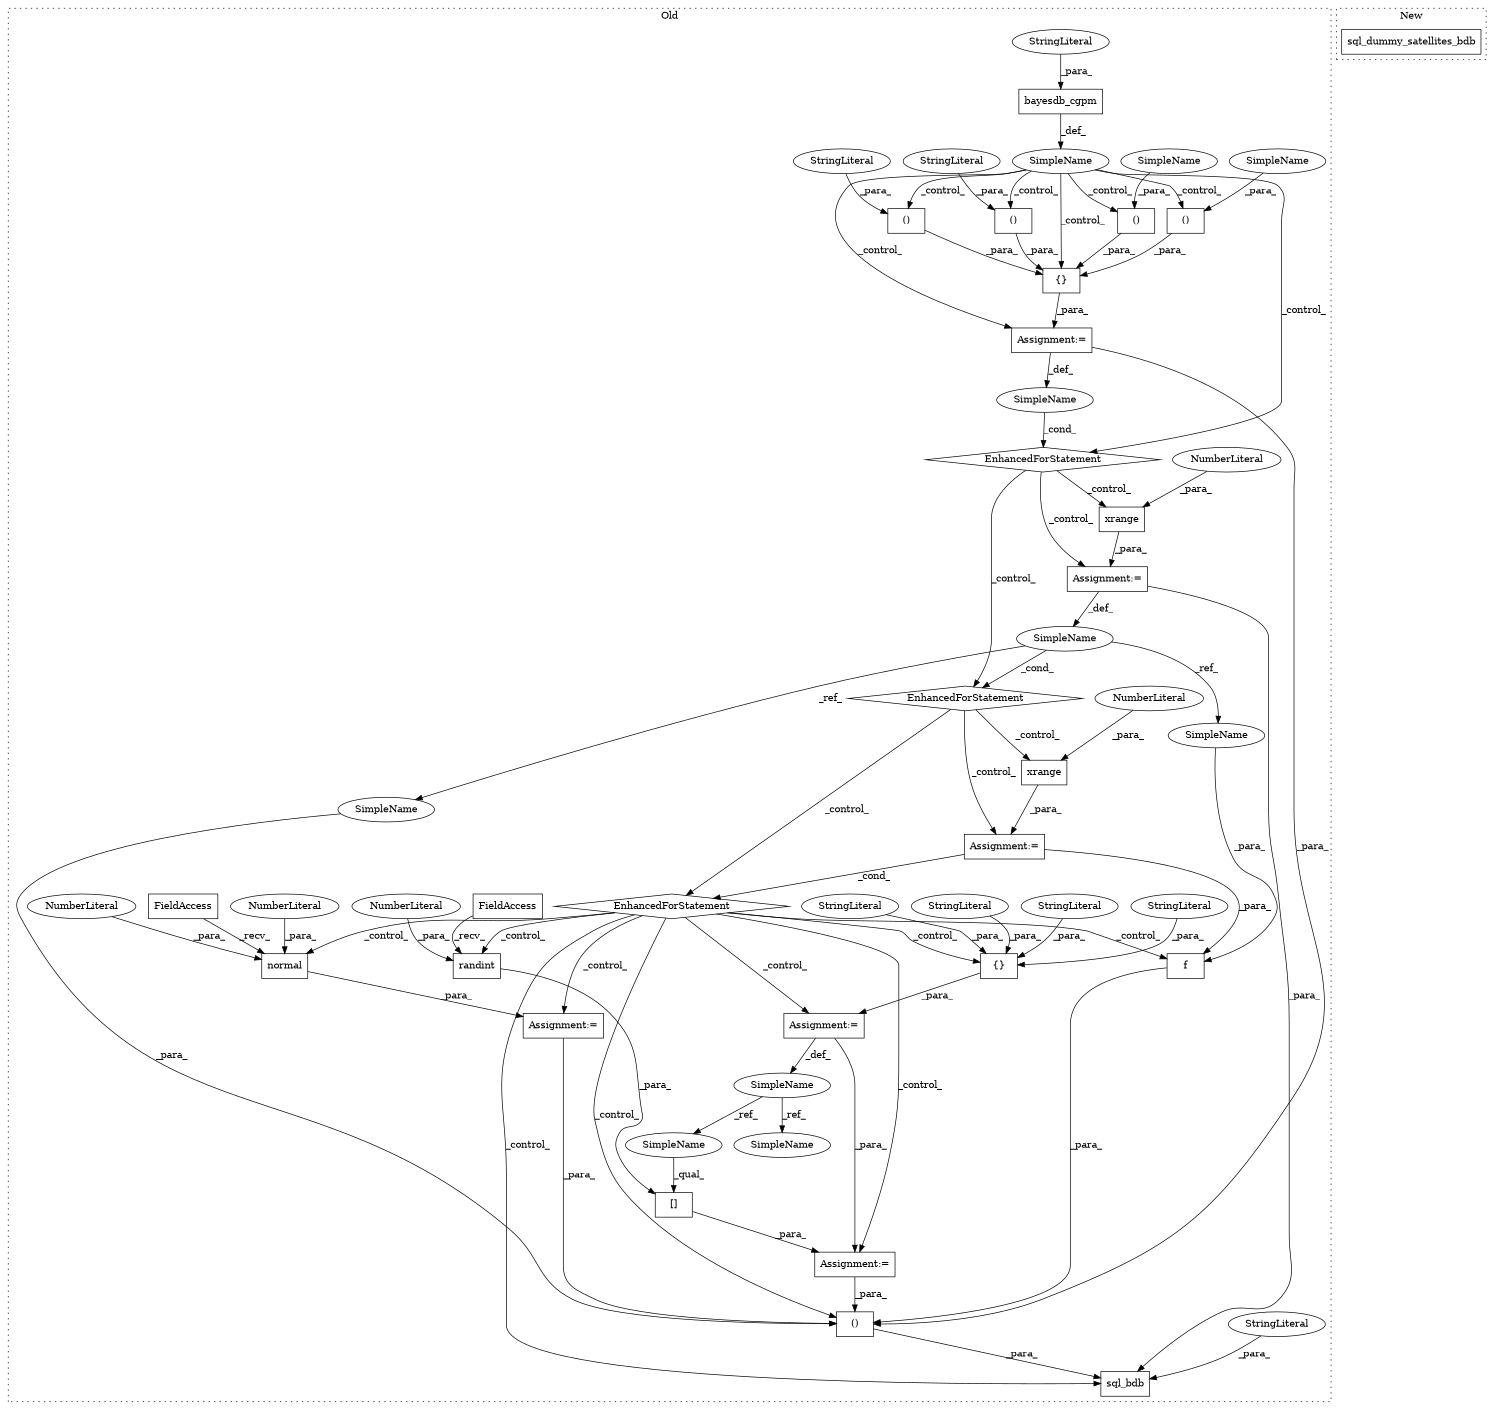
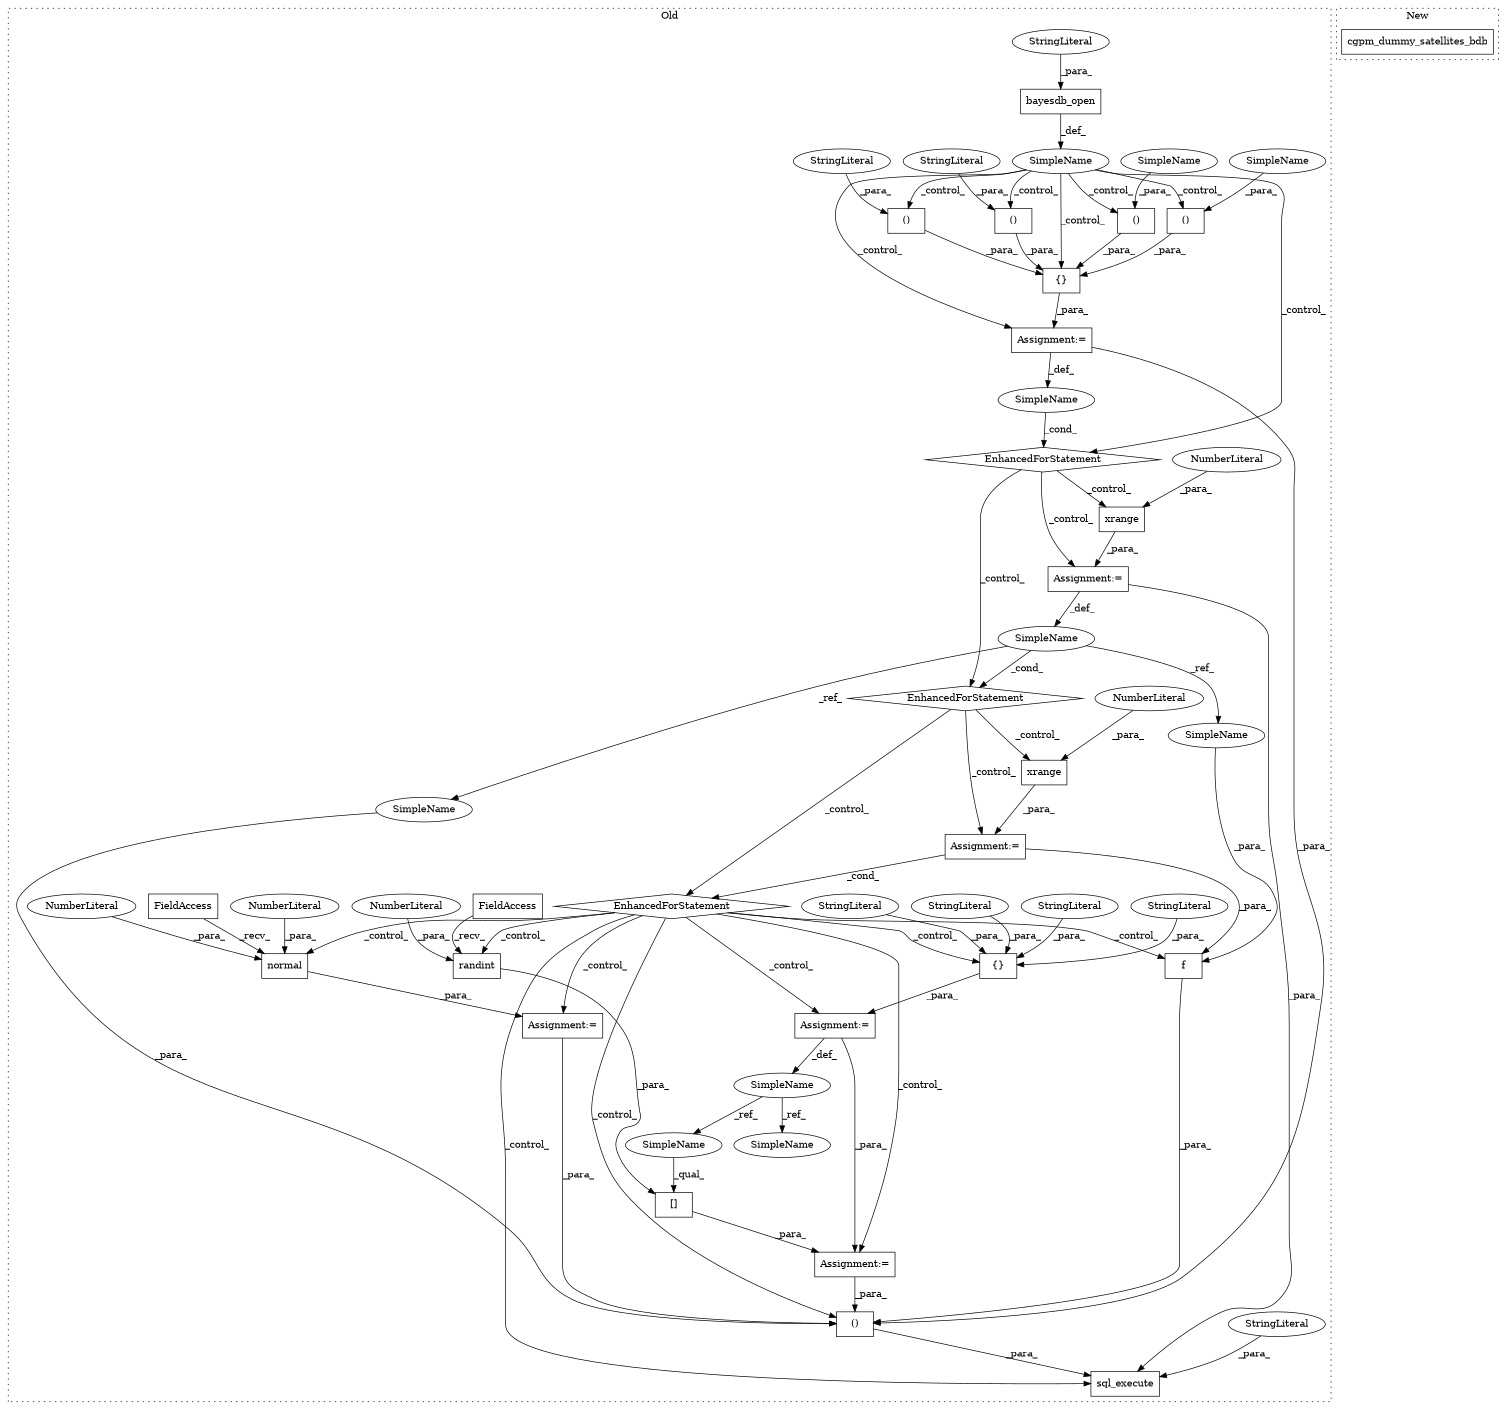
node "sql_dummy_satellites_bdb": label "sql_dummy_satellites_bdb" -> "cgpm_dummy_satellites_bdb"
node "bayesdb_cgpm": label "bayesdb_cgpm" -> "bayesdb_open"
node "sql_bdb": label "sql_bdb" -> "sql_execute"
